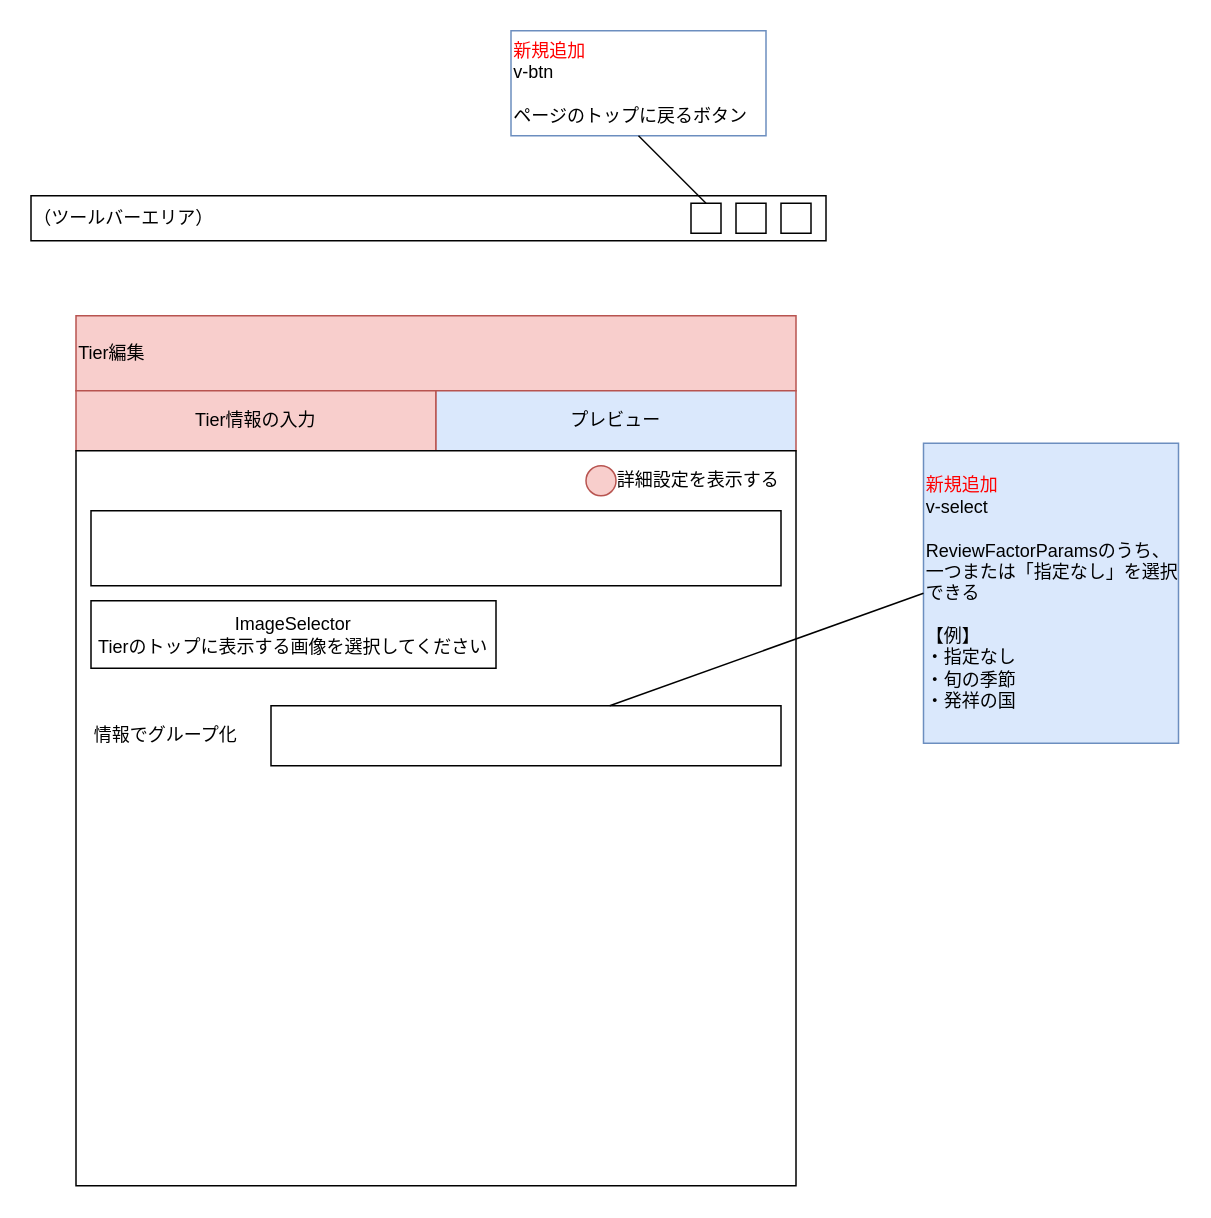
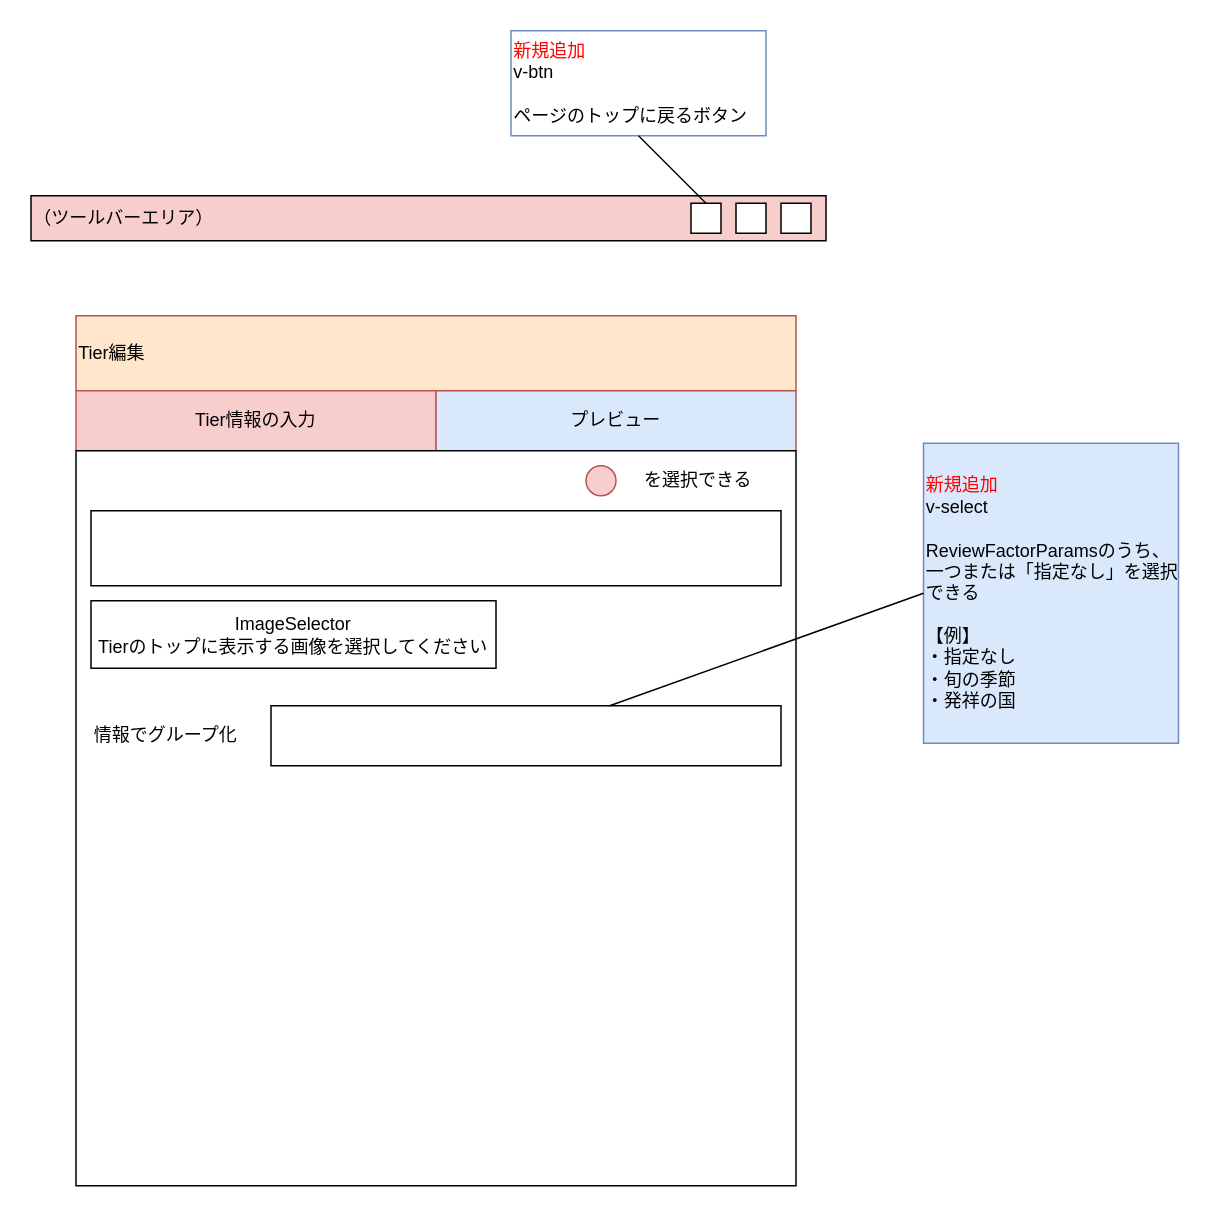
node "（ツールバーエリア）": fillcolor #ffffff -> #f8cecc
node "Tier編集": fillcolor #f8cecc -> #ffe6cc
node "詳細設定を表示する": label "詳細設定を表示する" -> "を選択できる"
